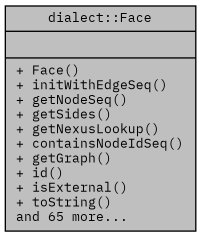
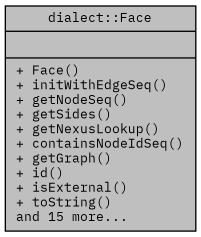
node "dialect::Face": text "and 65 more..." -> "and 15 more..."
